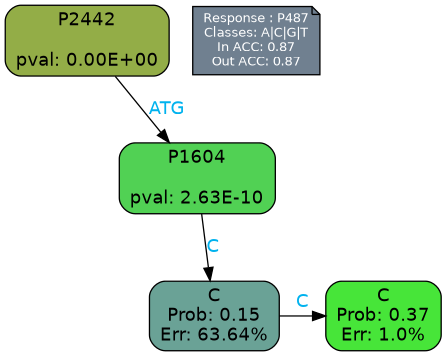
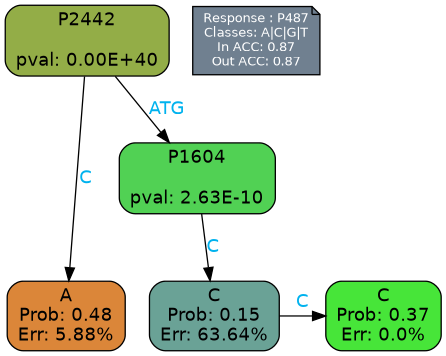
node "P2442 pval: 0.00E+00": label "P2442 pval: 0.00E+00" -> "P2442 pval: 0.00E+40"
node "A Prob: 0.48 Err: 5.88%": added
node "C Prob: 0.37 Err: 1.0%": label "C Prob: 0.37 Err: 1.0%" -> "C Prob: 0.37 Err: 0.0%"
